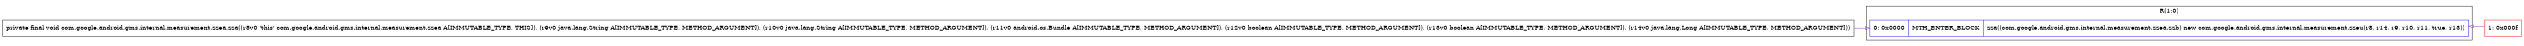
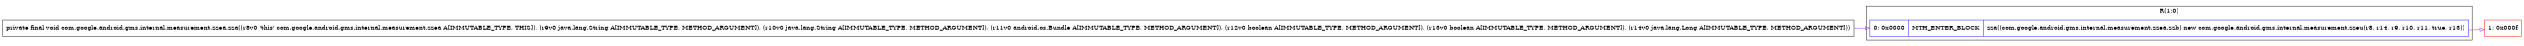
edge "1: 0x000f" -> "0: 0x0000": reversed
